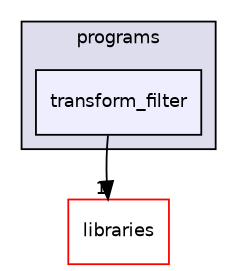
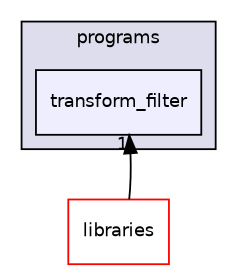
edge "transform_filter" -> "libraries": reversed
